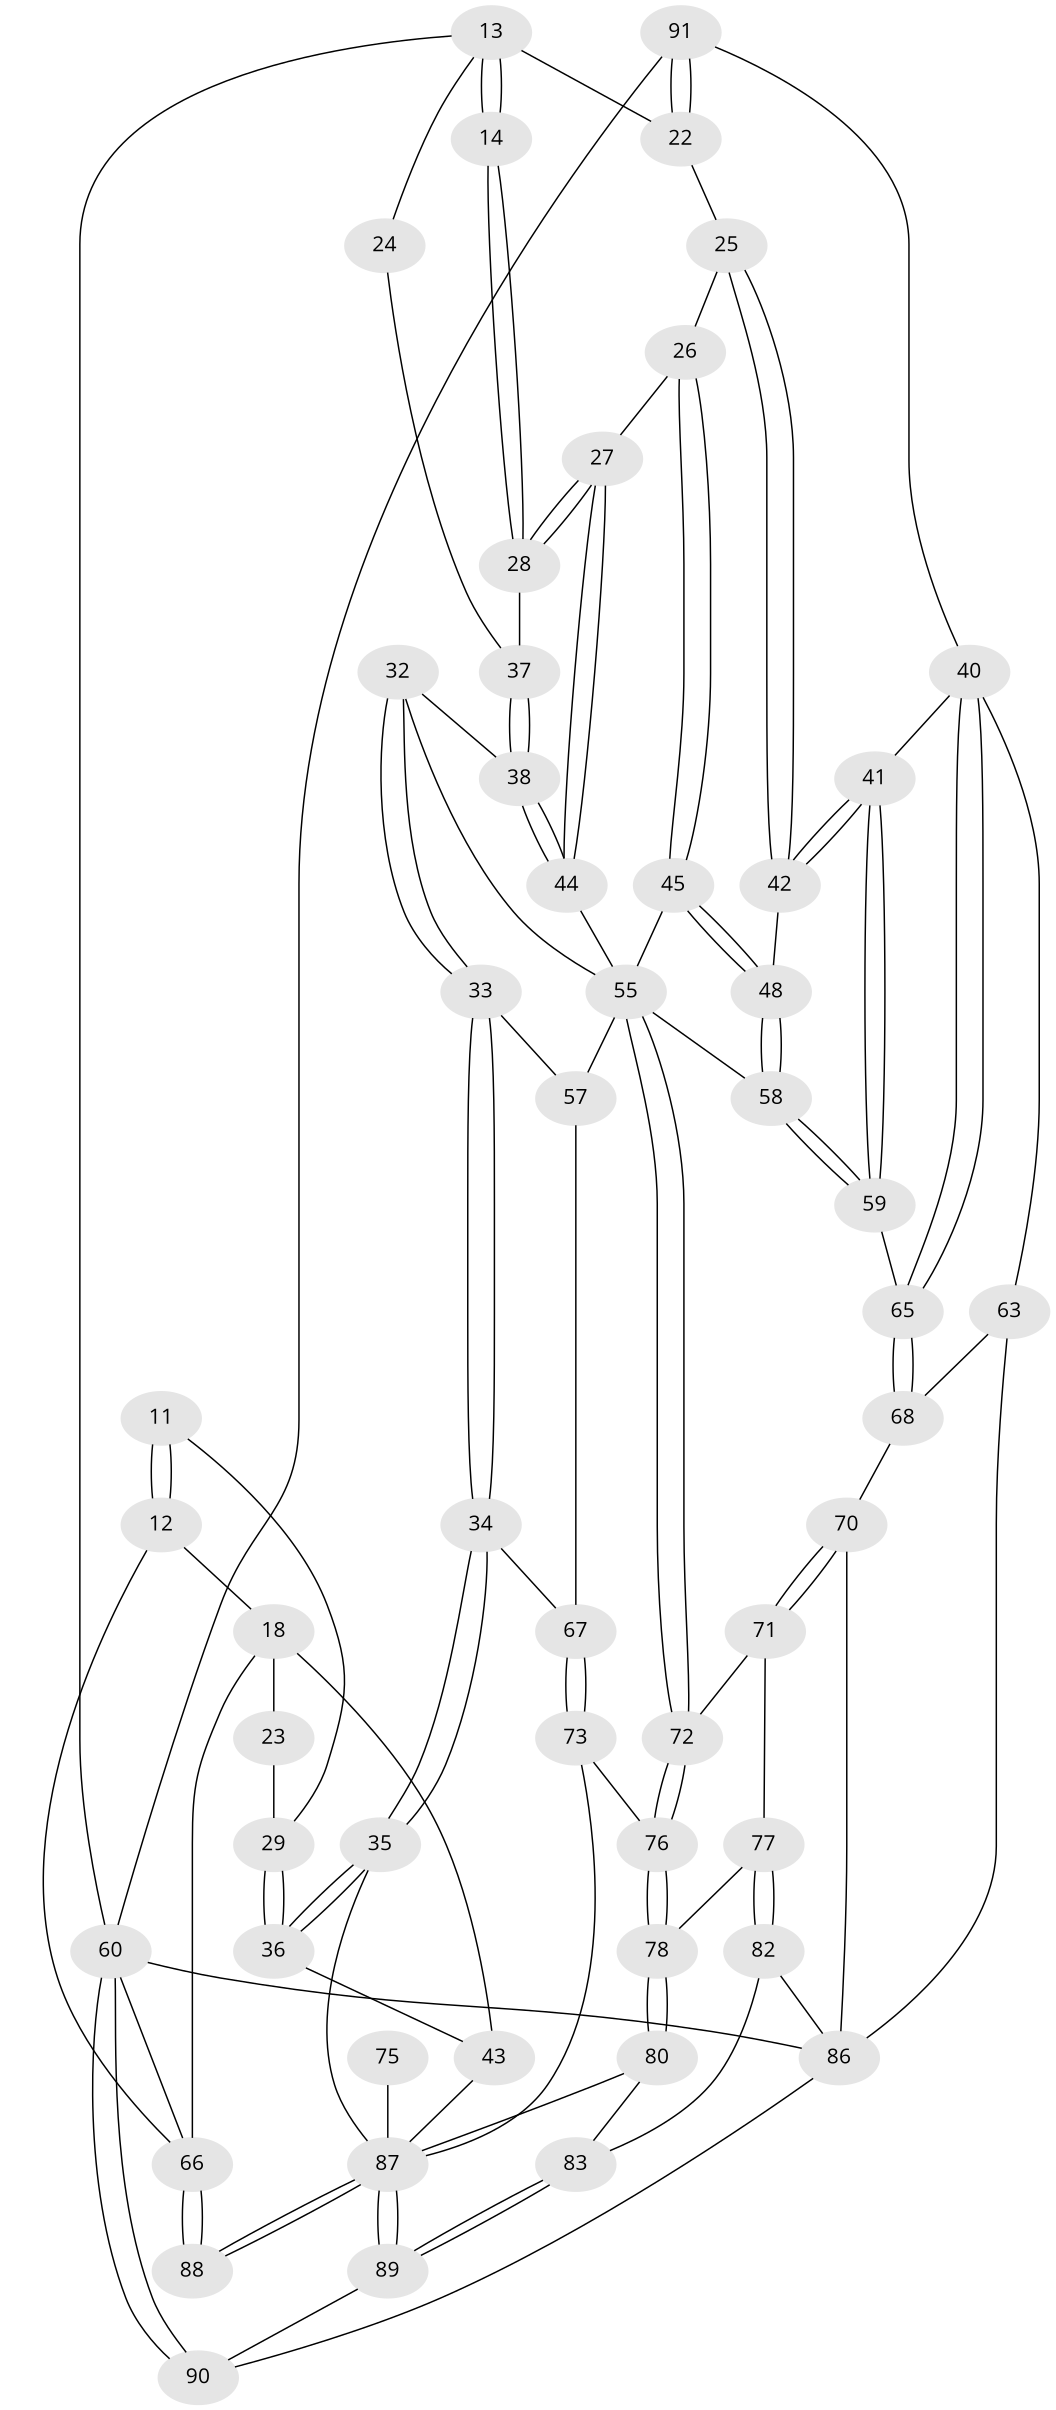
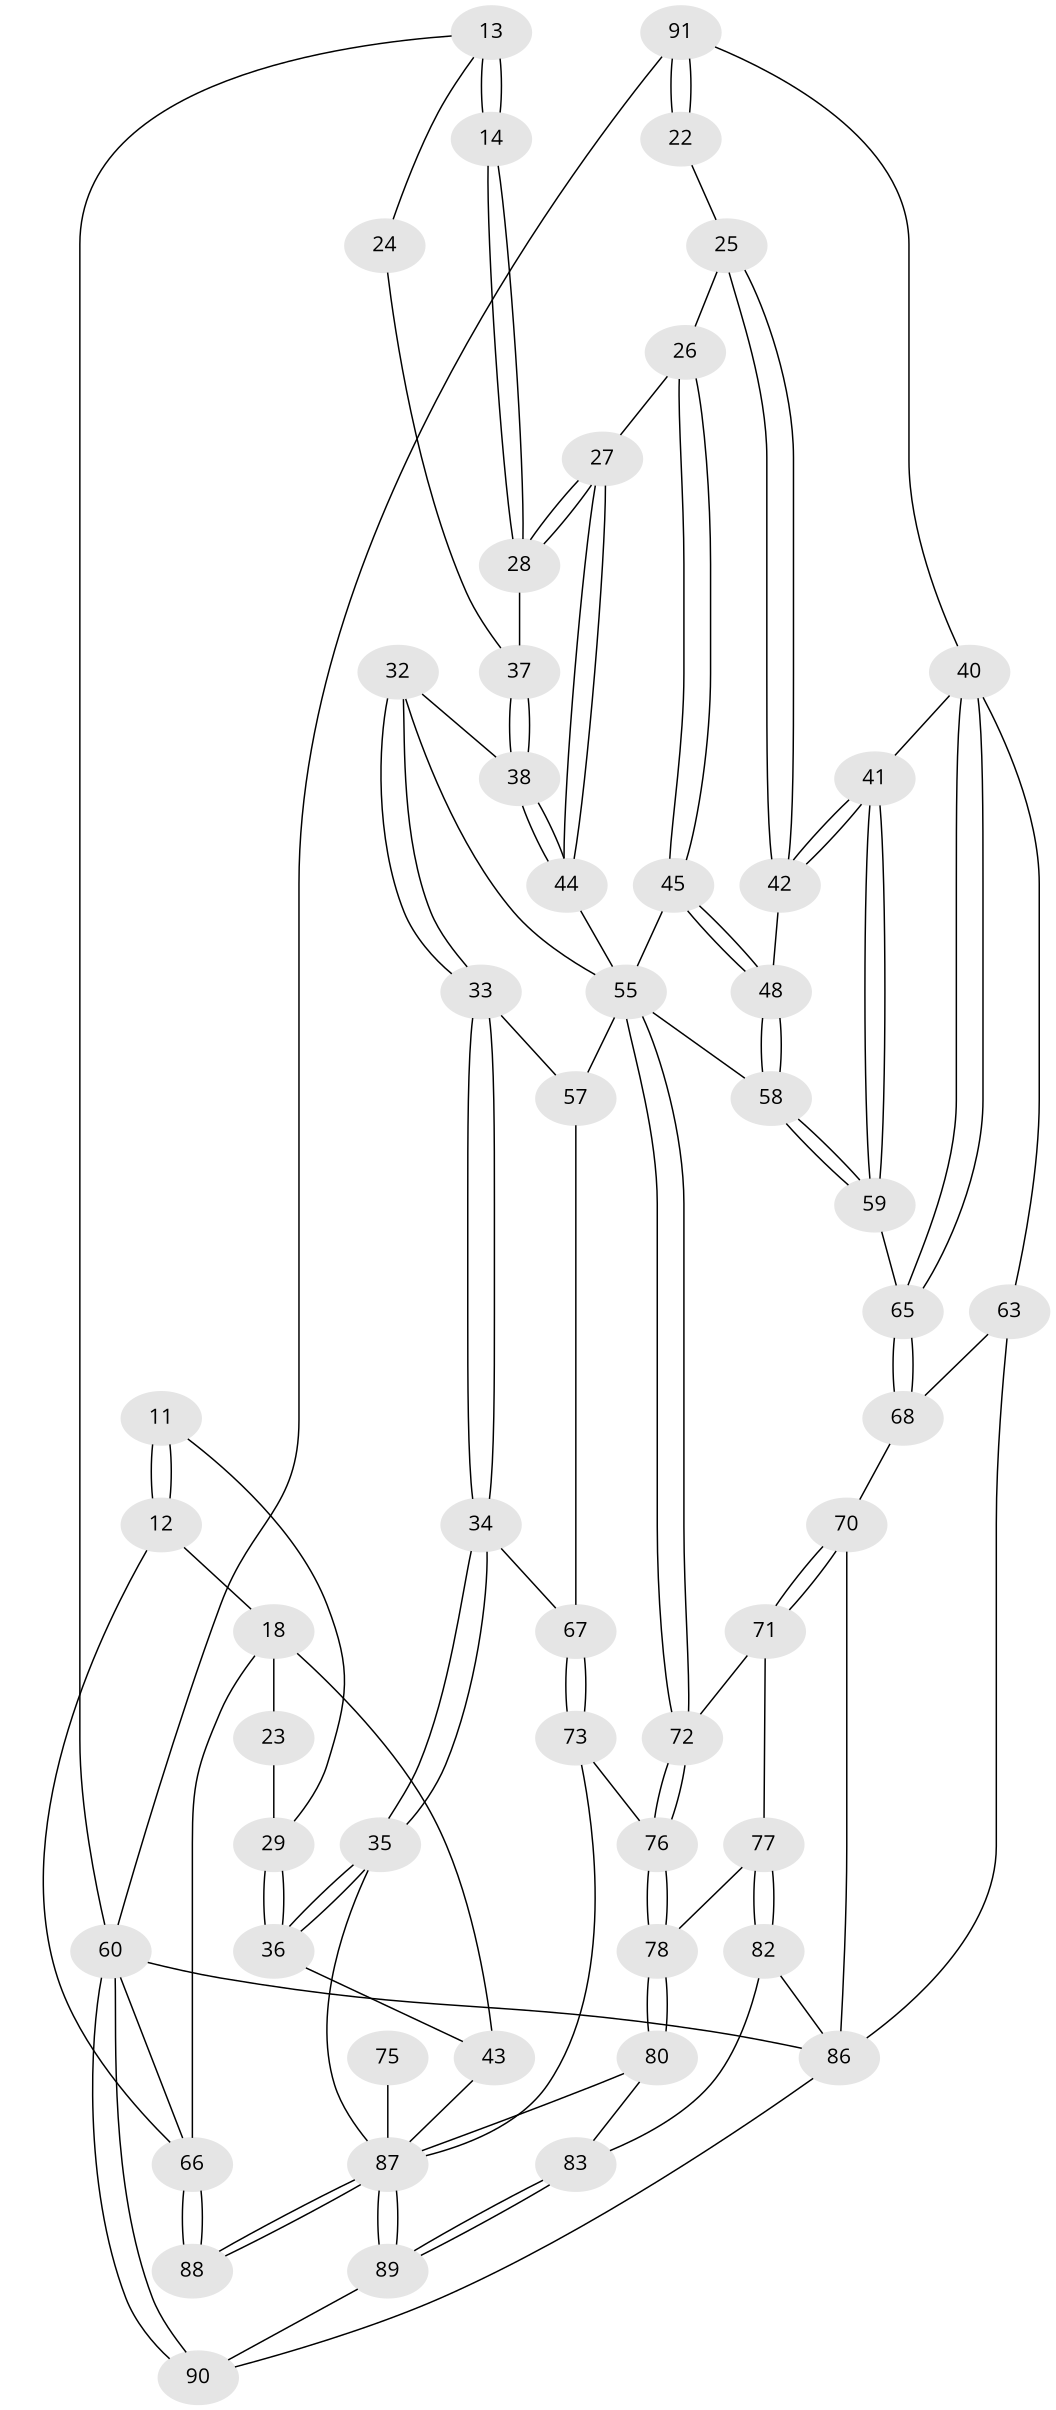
edge "13" -- "22": removed
